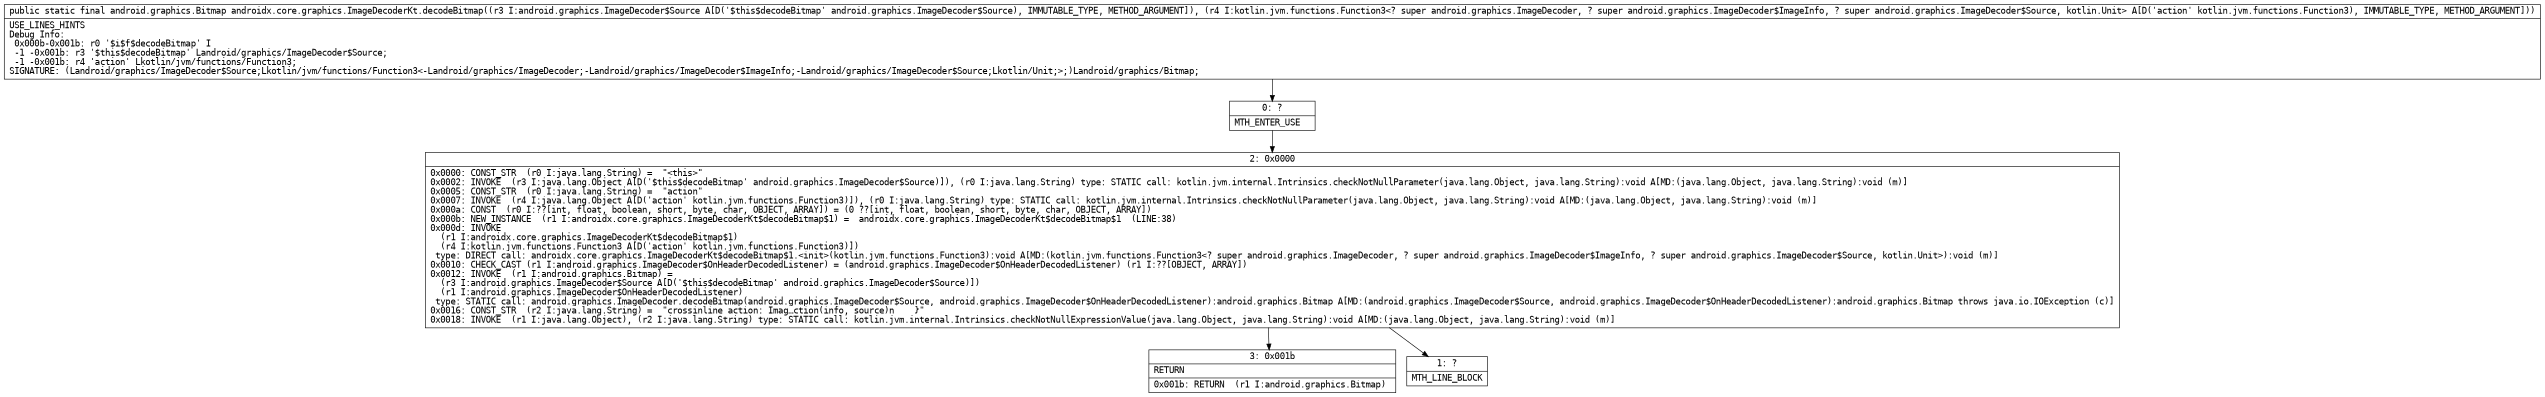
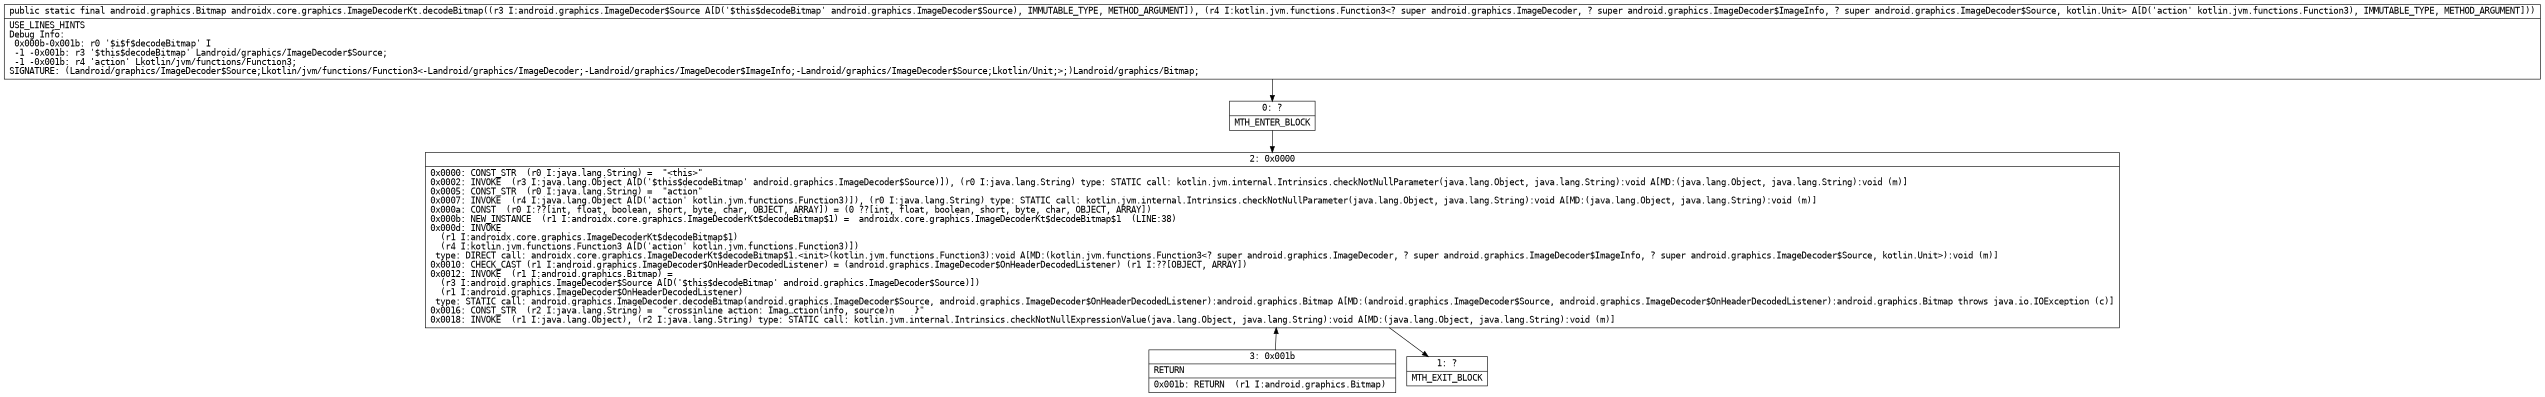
node "0: ?": text "MTH_ENTER_USE" -> "MTH_ENTER_BLOCK"
edge "2: 0x0000" -> "3: 0x001b": reversed
node "1: ?": text "MTH_LINE_BLOCK" -> "MTH_EXIT_BLOCK"
